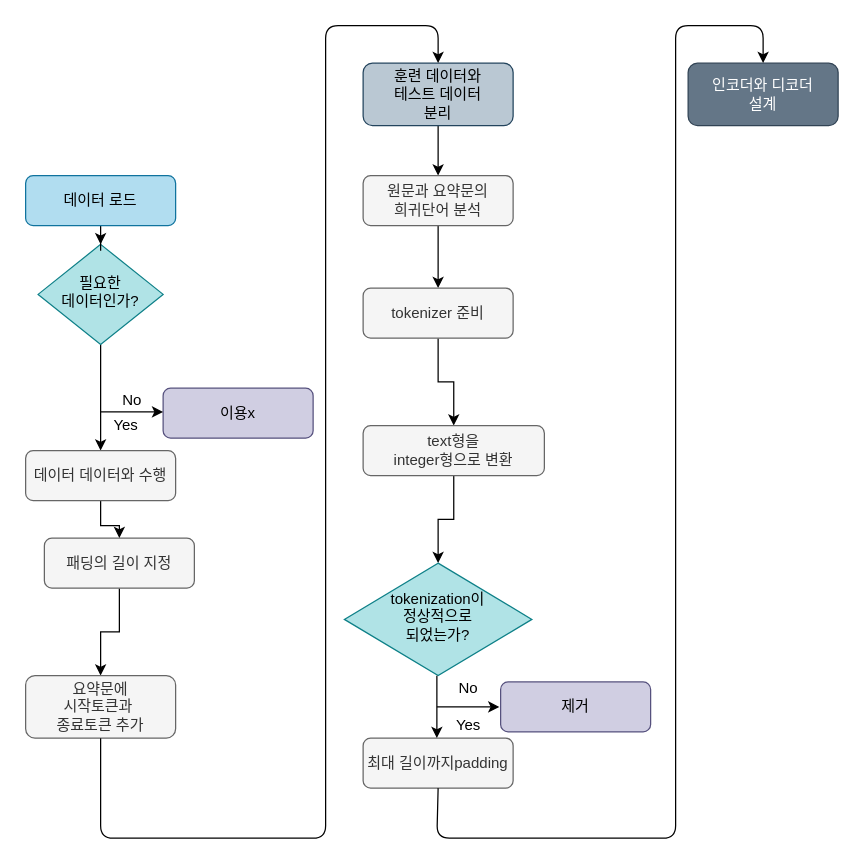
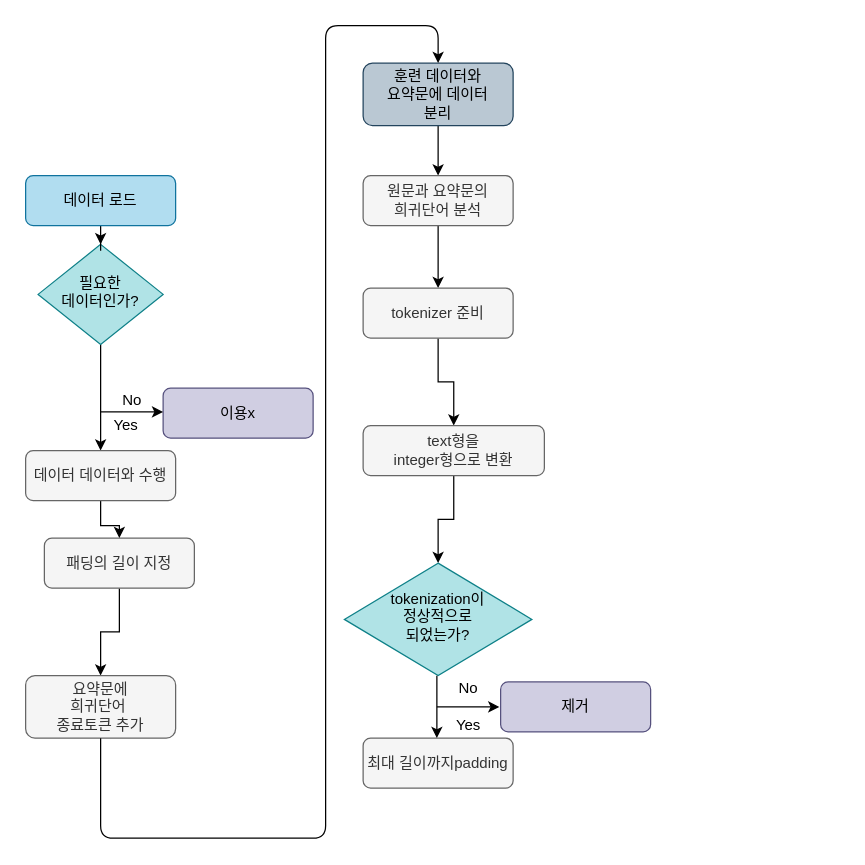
node "훈련 데이터와 테스트 데이터 분리": label "훈련 데이터와 테스트 데이터 분리" -> "훈련 데이터와 요약문에 데이터 분리"
node "인코더와 디코더 설계": removed
edge "최대 길이까지padding" -> "인코더와 디코더 설계": removed
node "요약문에 시작토큰과 종료토큰 추가": label "요약문에 시작토큰과 종료토큰 추가" -> "요약문에 희귀단어 종료토큰 추가"
